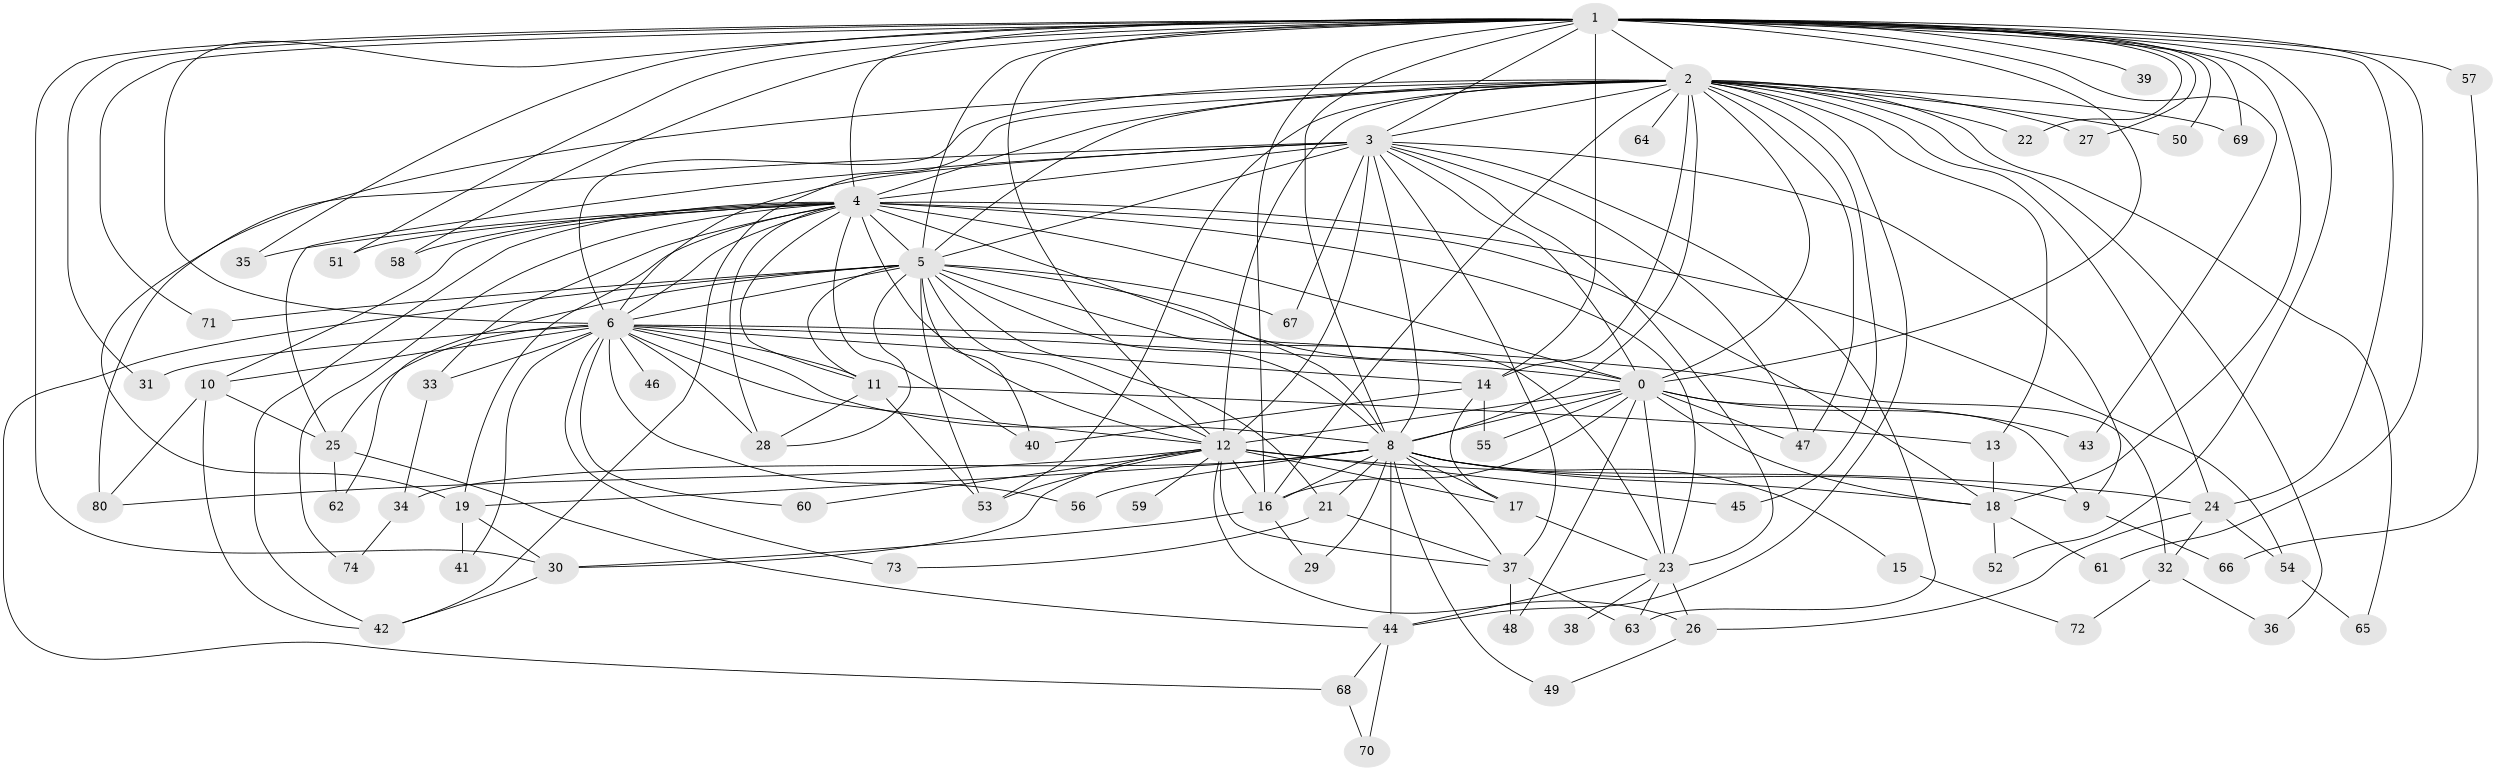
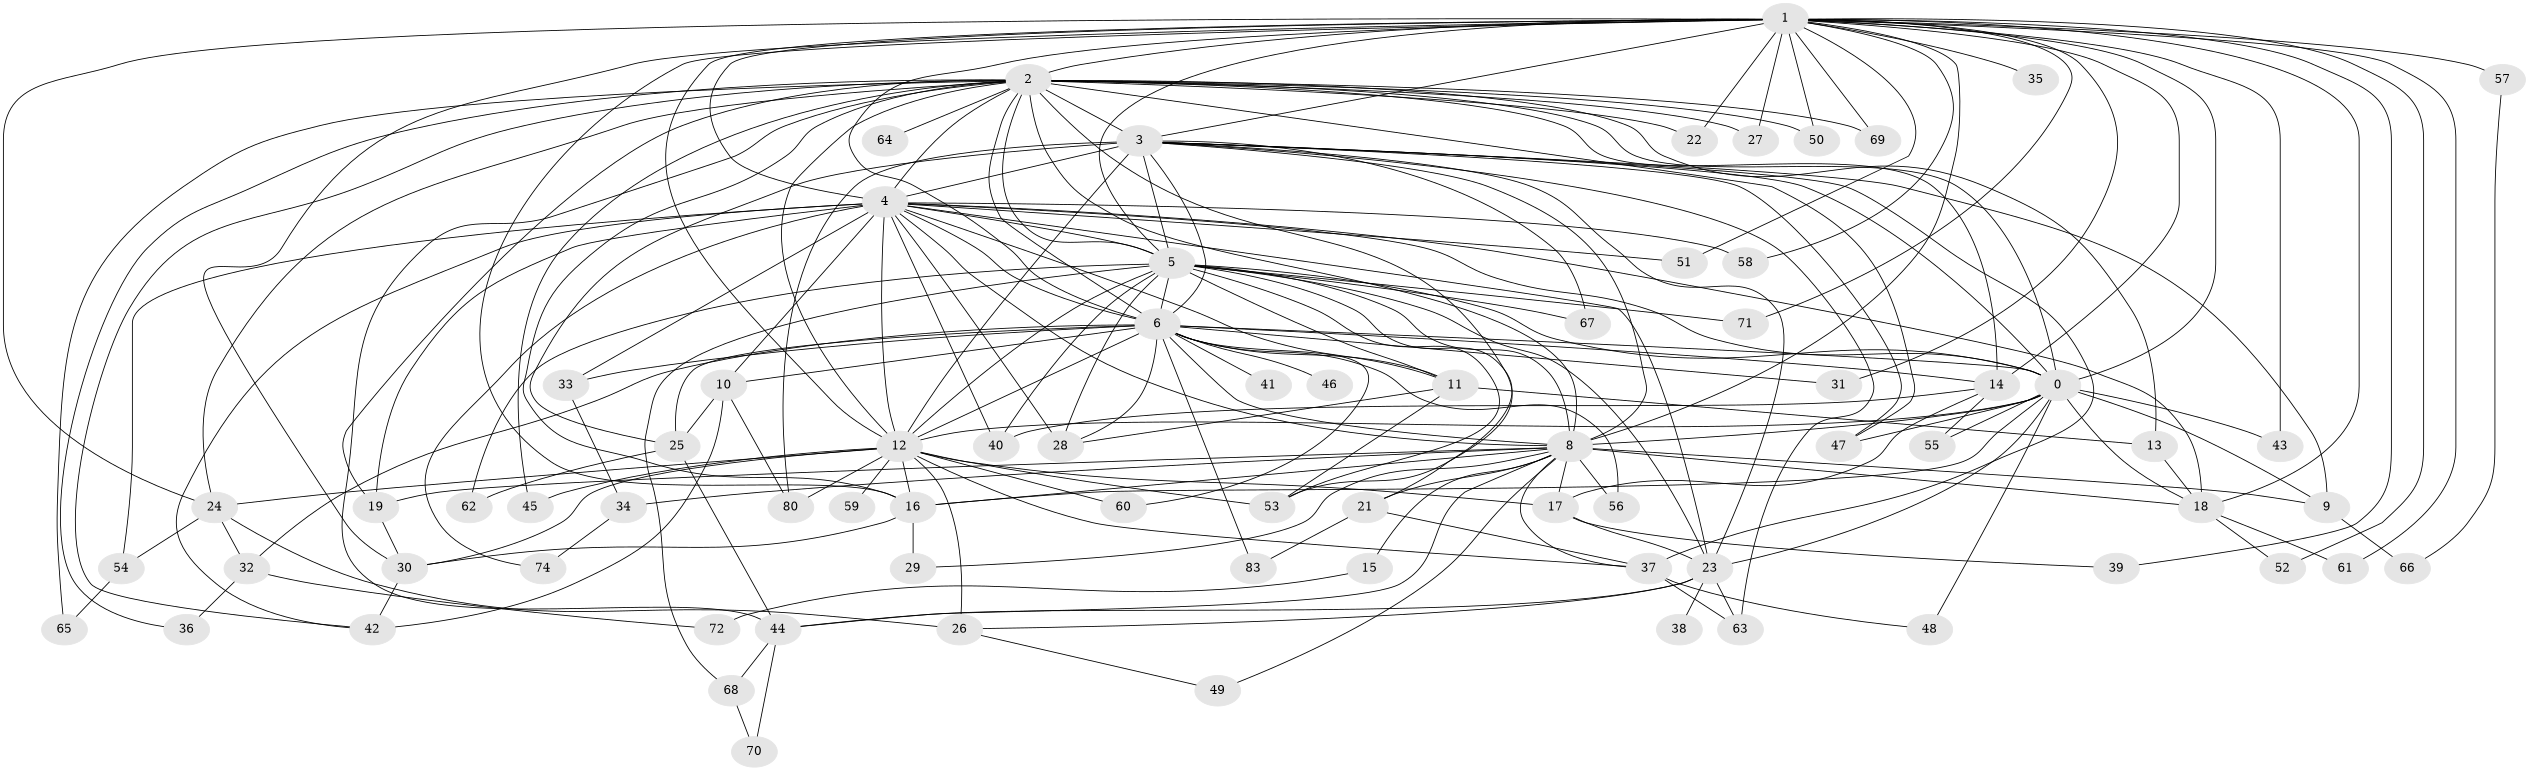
edge "4" -- "35": removed
edge "19" -- "41": removed
edge "17" -- "39": added
node "73": label "73" -> "83"
